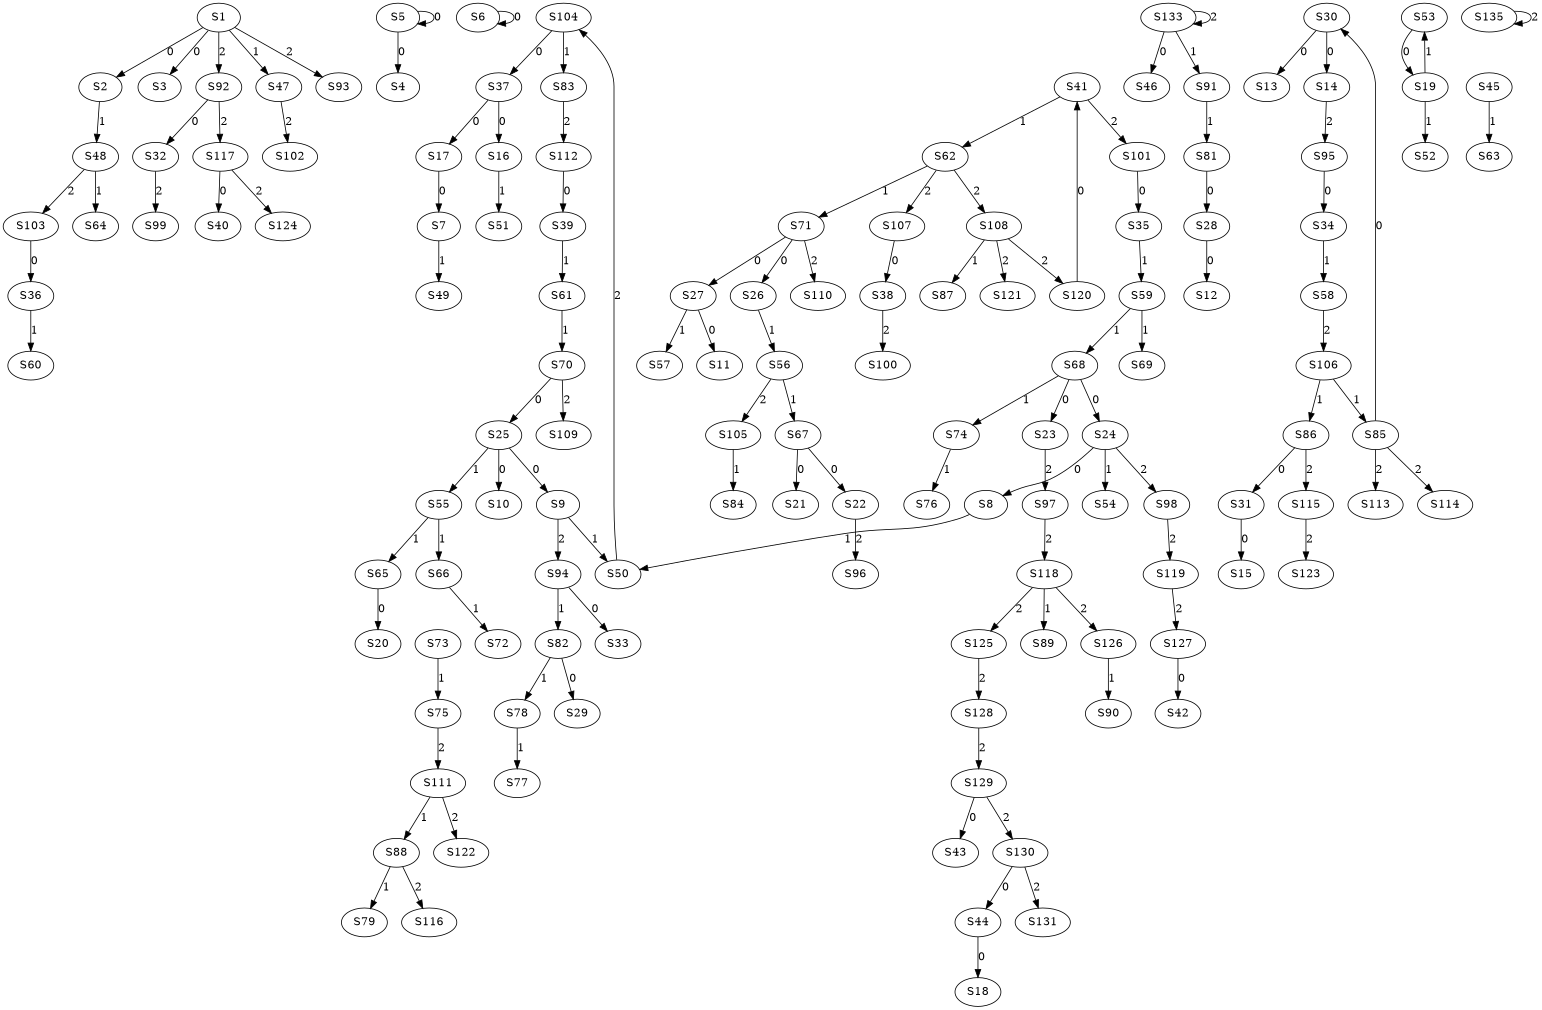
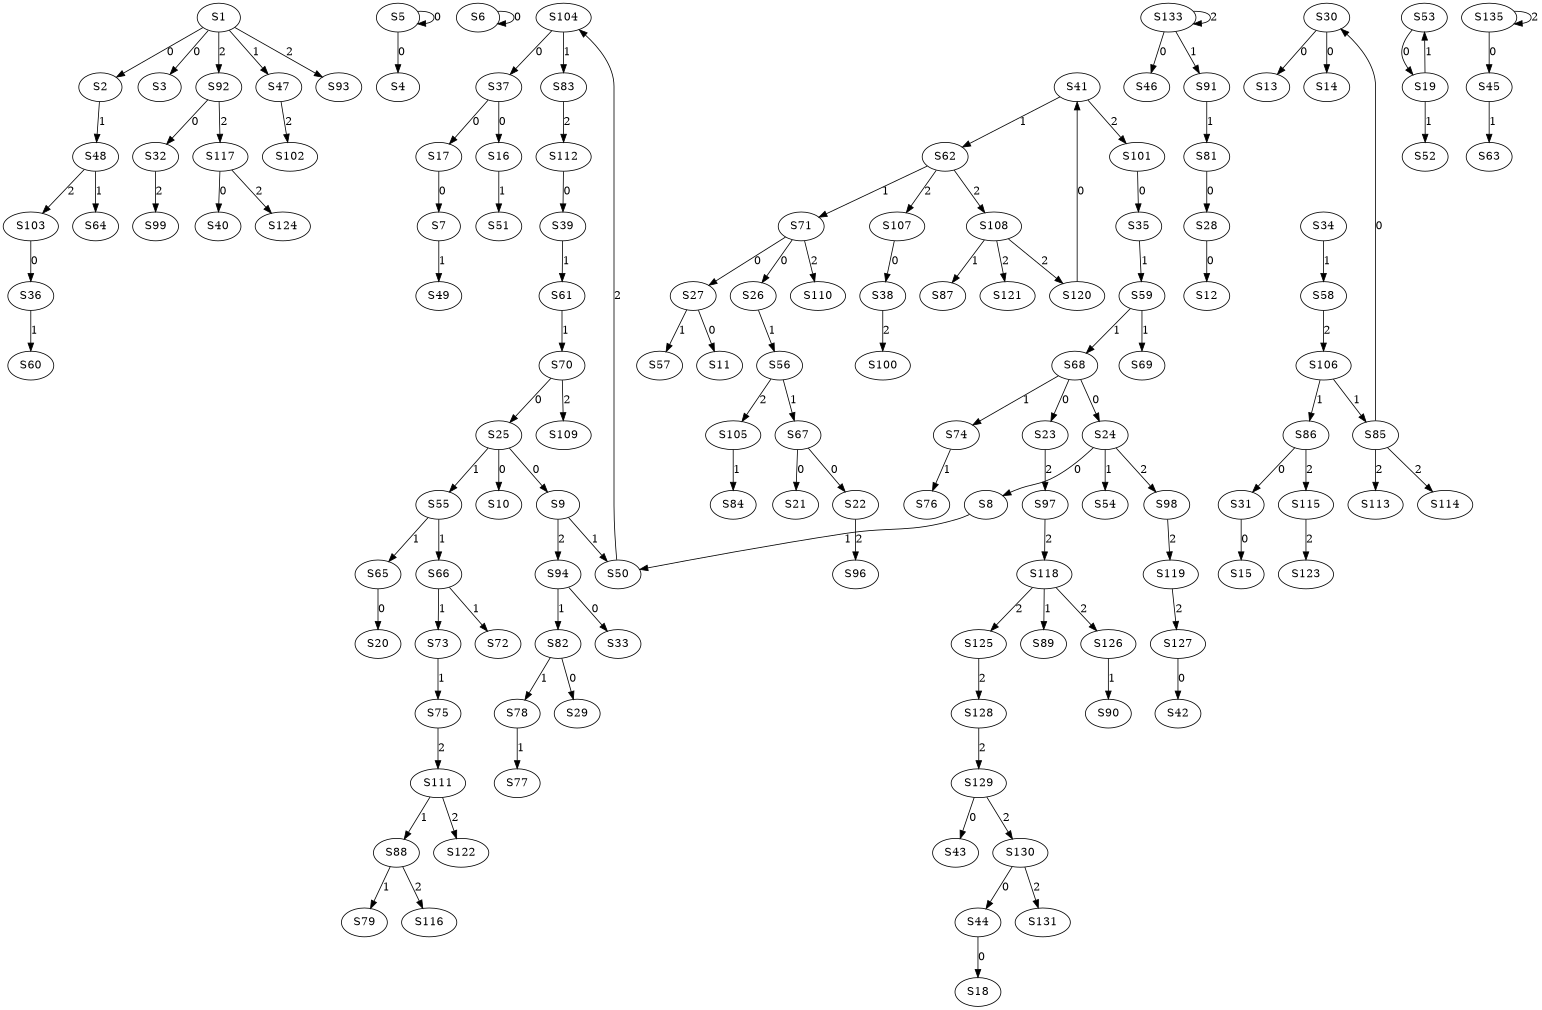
edge "S135" -> "S45": added, label "0"
node "S95": removed
edge "S66" -> "S73": added, label "1"
